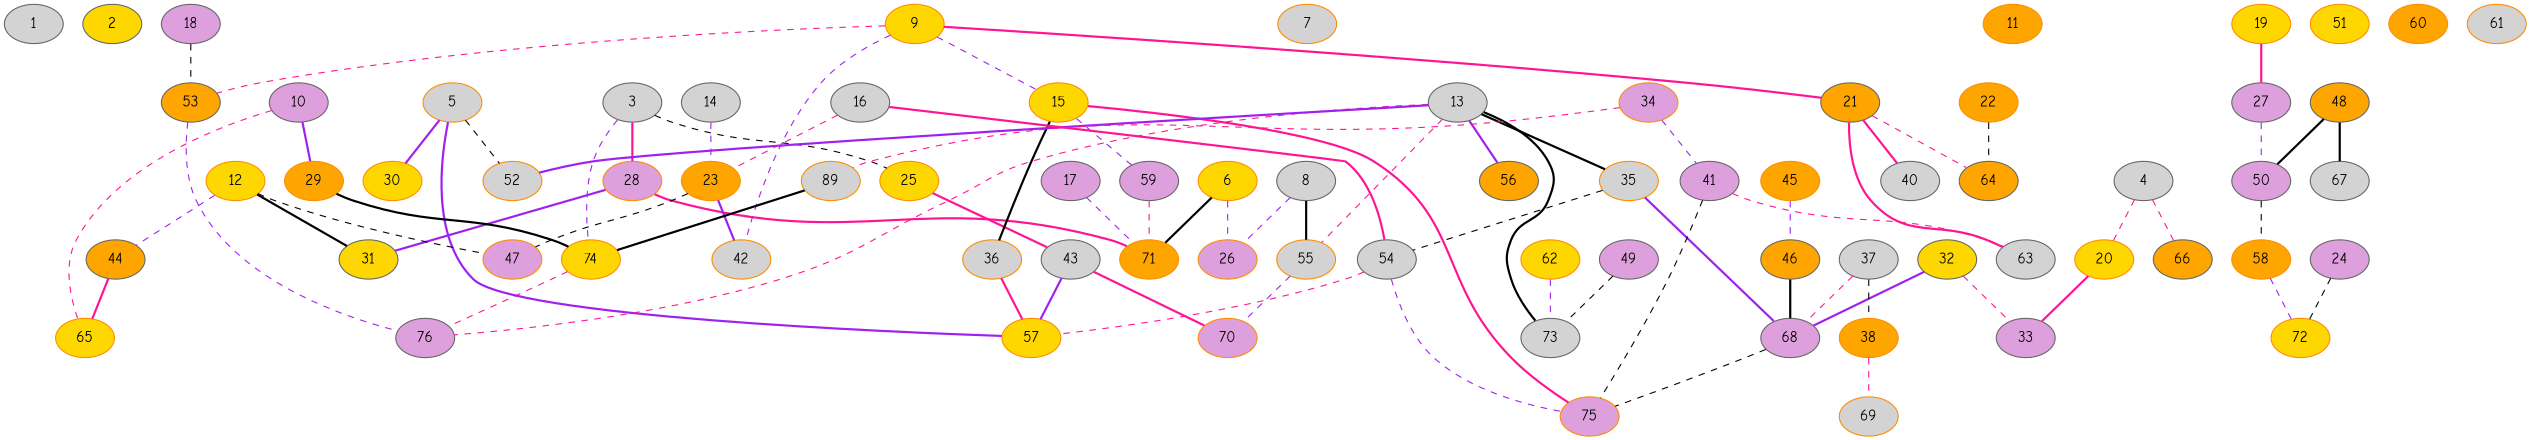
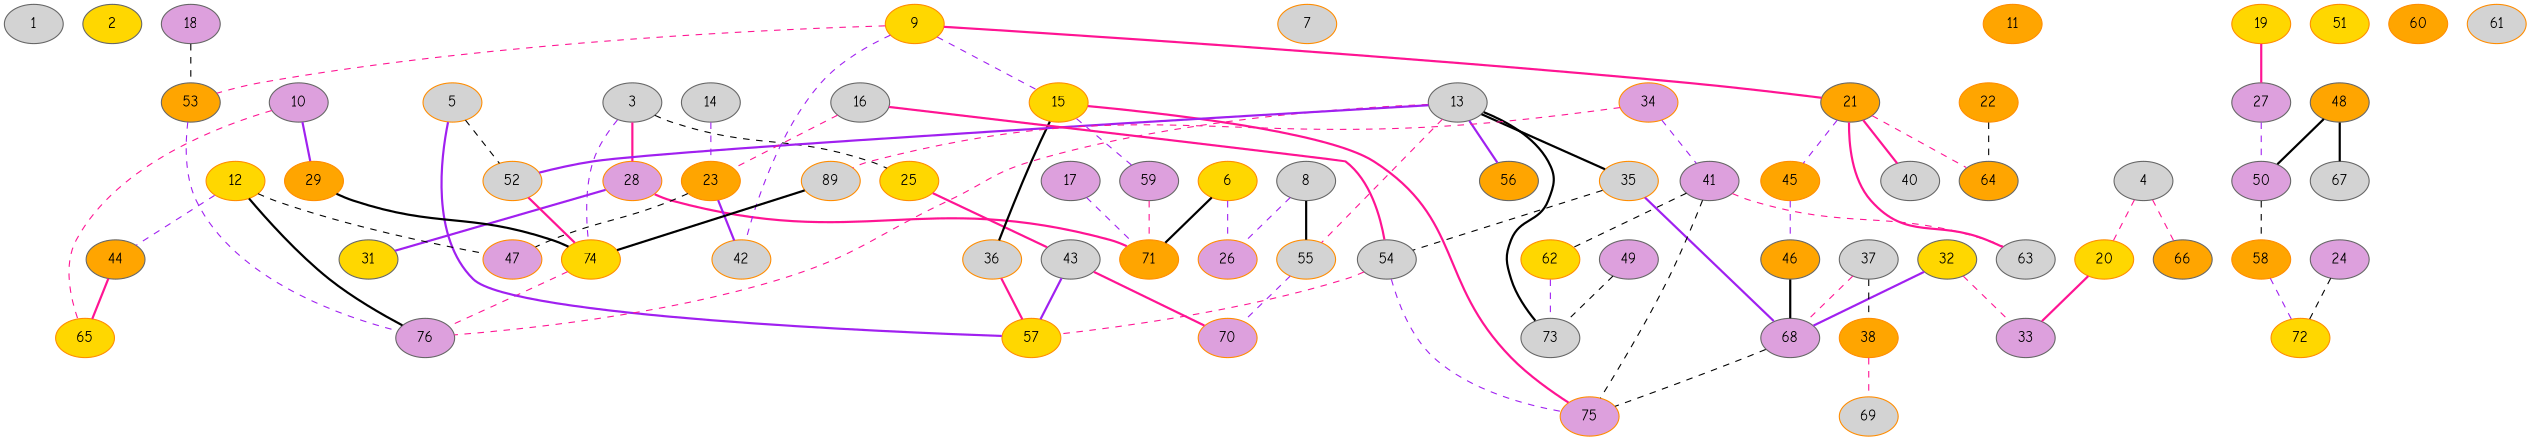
edge "21" -- "45": added
node "30": removed
edge "12" -- "31": now "12" -- "76"
edge "52" -- "74": added
edge "41" -- "62": added
